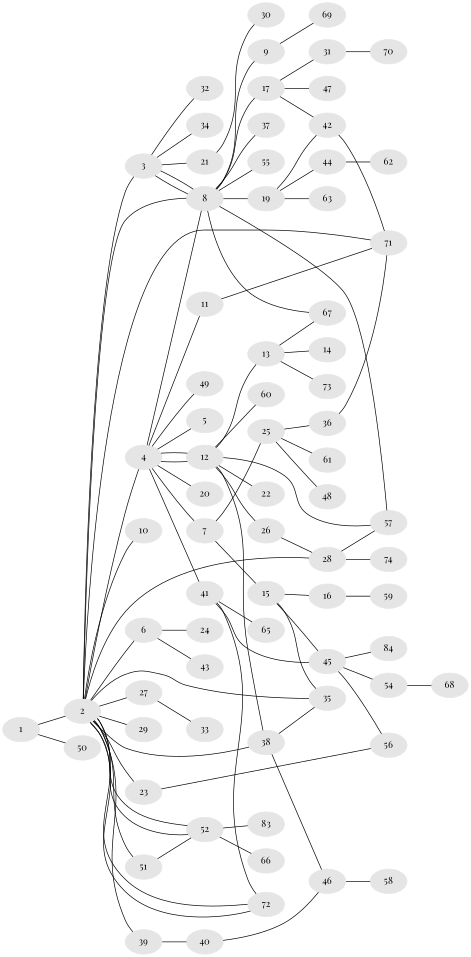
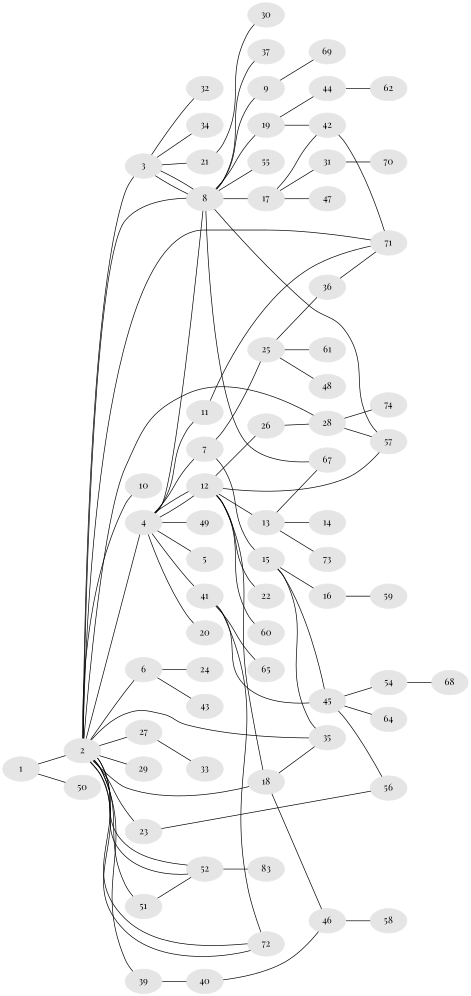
node "63": removed
node "84": label "84" -> "64"
node "38": label "38" -> "18"
node "66": removed
